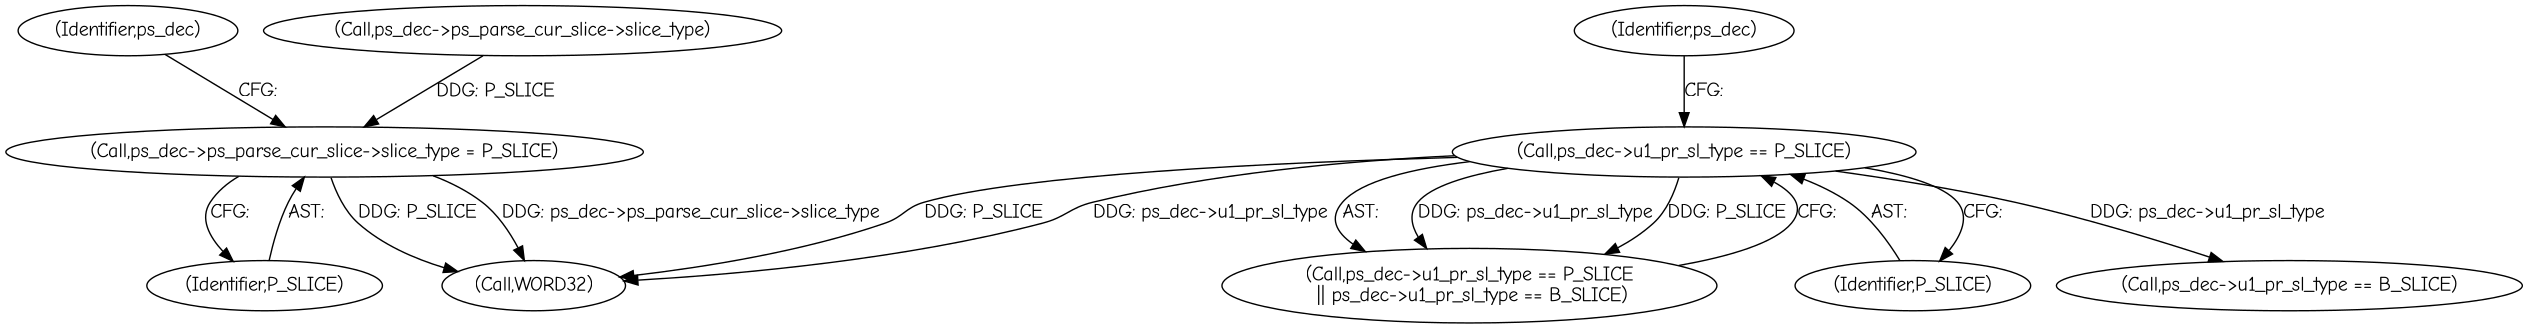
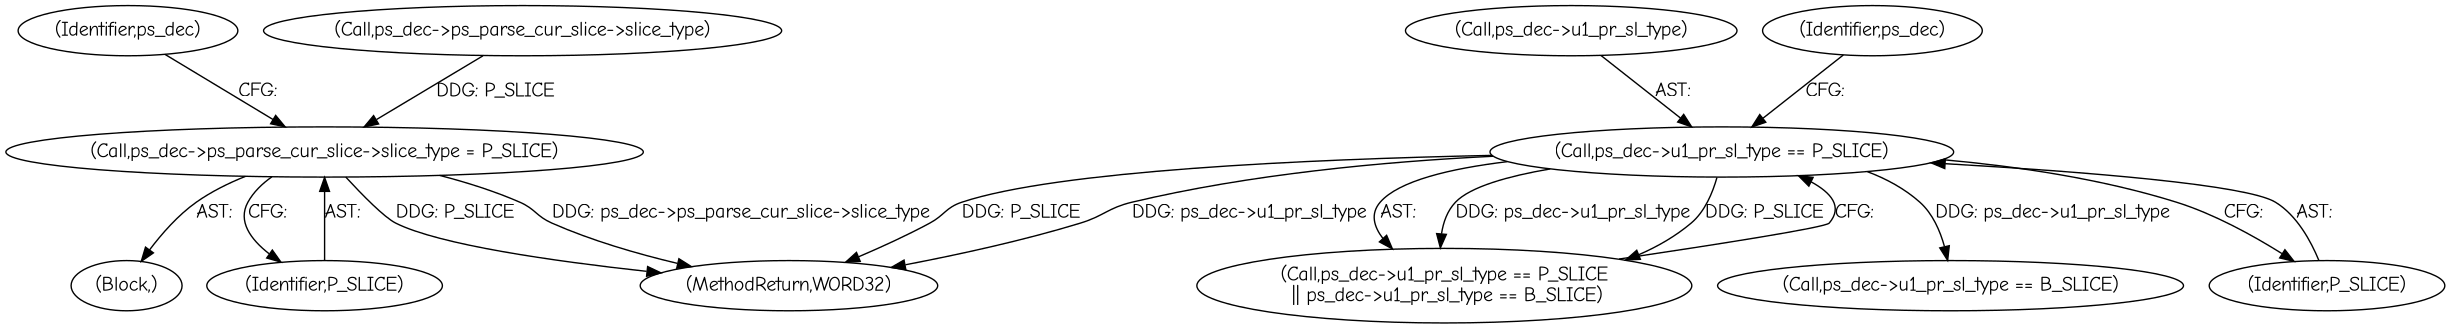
node "(Call,ps_dec->u1_pr_sl_type)": added
node "(Block,)": added
node "(Call,WORD32)": label "(Call,WORD32)" -> "(MethodReturn,WORD32)"
